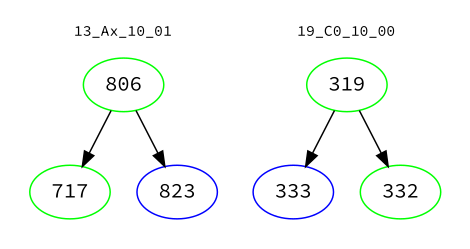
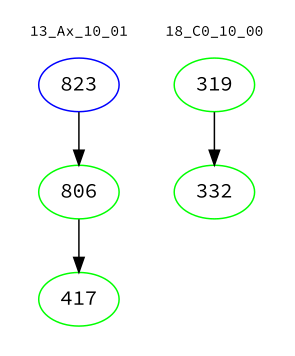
cluster "19_C0_10_00": label "19_C0_10_00" -> "18_C0_10_00"
edge "806" -> "823": reversed
node "717": label "717" -> "417"
node "333": removed
